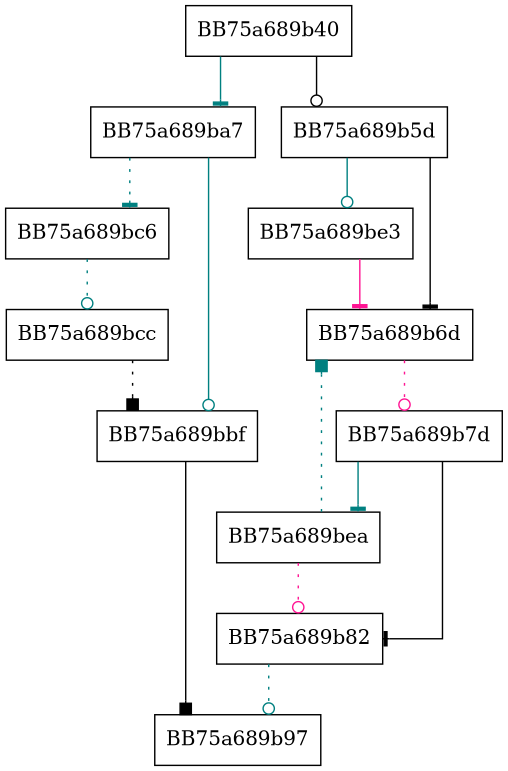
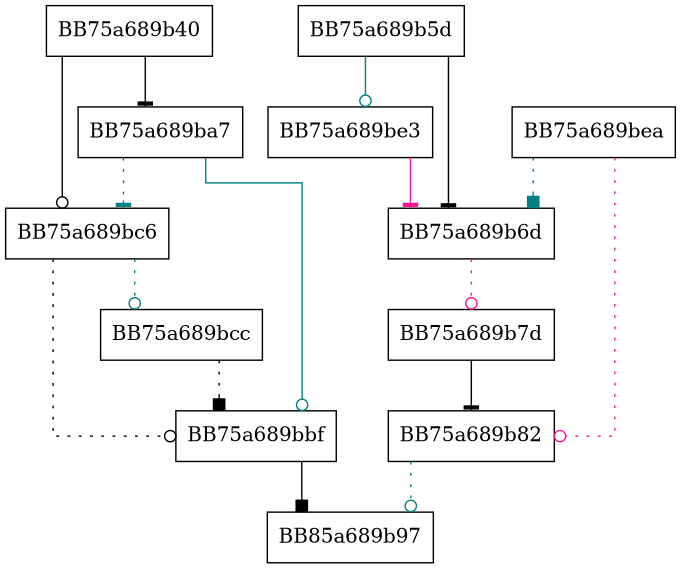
edge "BB75a689b40" -> "BB75a689b5d": now "BB75a689b40" -> "BB75a689bc6"
edge "BB75a689b40" -> "BB75a689ba7": color teal -> black
edge "BB75a689bc6" -> "BB75a689bbf": added
edge "BB75a689b7d" -> "BB75a689bea": removed
node "BB75a689b97": label "BB75a689b97" -> "BB85a689b97"
